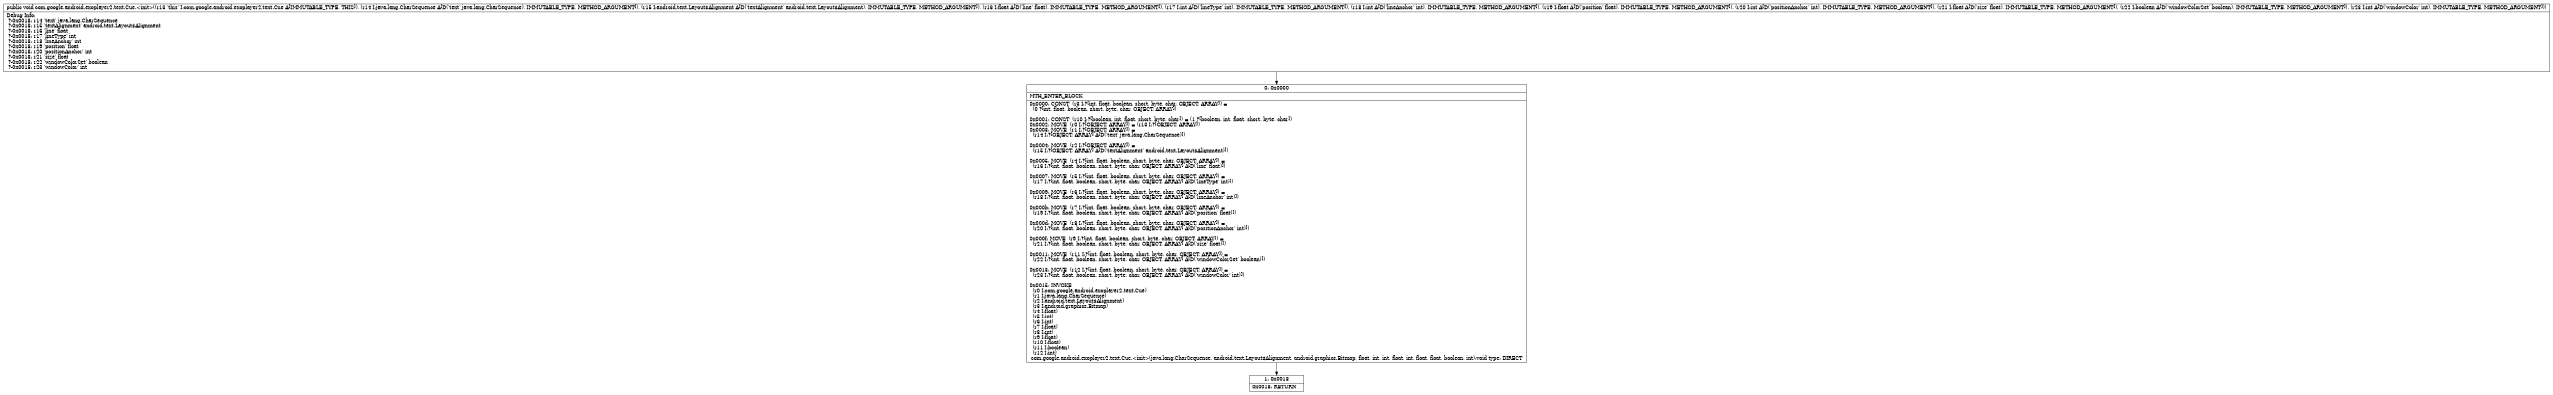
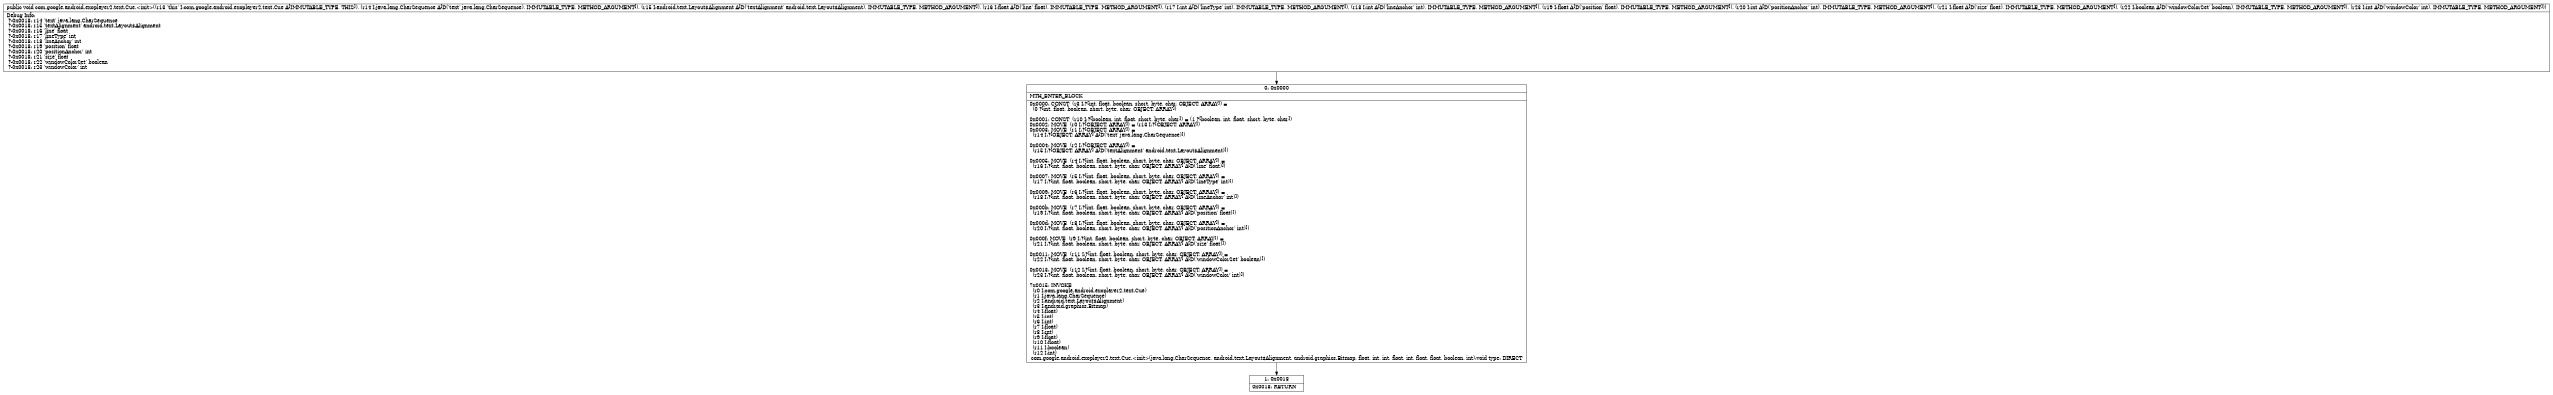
node "0: 0x0000": text "0x0015: INVOKE" -> "7x0015: INVOKE"
